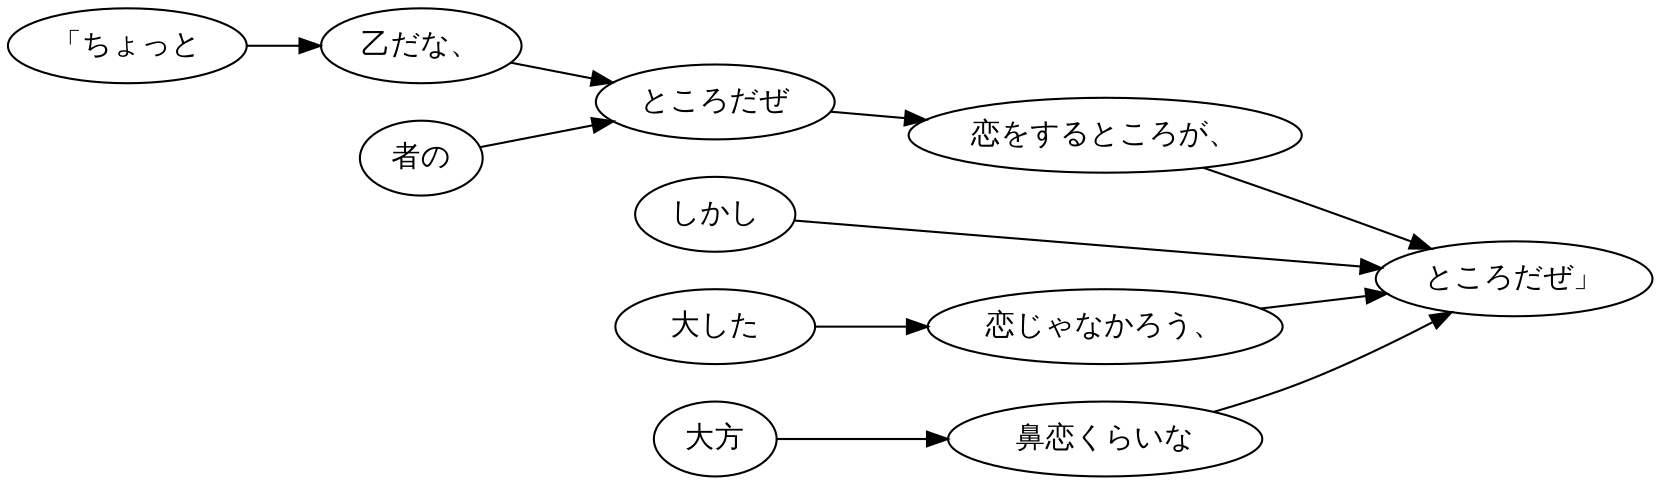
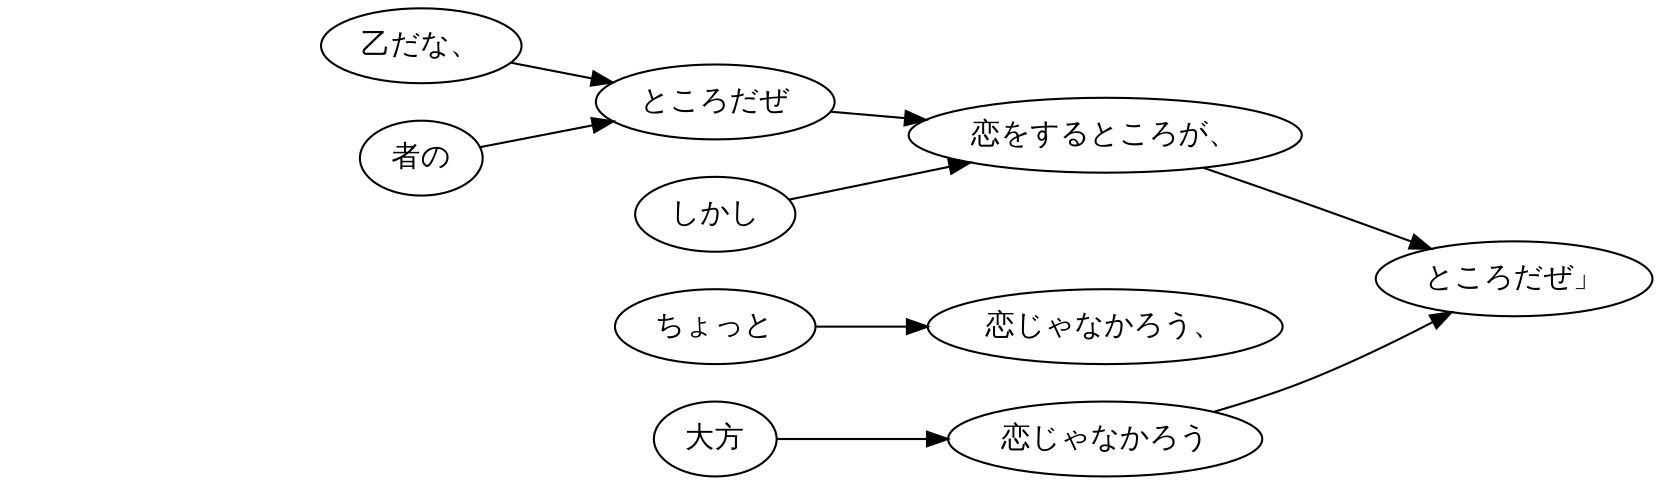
node "「ちょっと": removed
edge "しかし" -> "ところだぜ」": now "しかし" -> "恋をするところが、"
edge "恋じゃなかろう、" -> "ところだぜ」": removed
node "大した": label "大した" -> "ちょっと"
node "鼻恋くらいな": label "鼻恋くらいな" -> "恋じゃなかろう"
